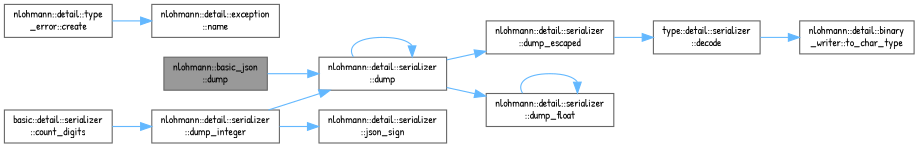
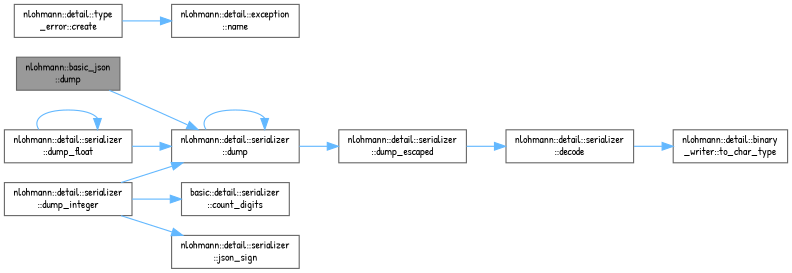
node "type::detail::serializer ::decode": label "type::detail::serializer ::decode" -> "nlohmann::detail::serializer ::decode"
edge "nlohmann::detail::serializer ::dump" -> "nlohmann::detail::serializer ::dump_float": reversed
edge "basic::detail::serializer ::count_digits" -> "nlohmann::detail::serializer ::dump_integer": reversed
